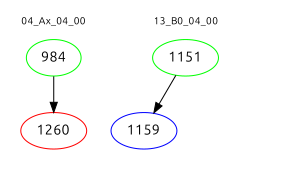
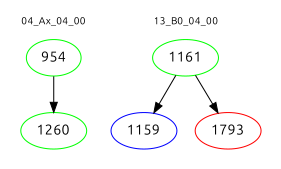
node "984": label "984" -> "954"
node "1151": label "1151" -> "1161"
node "1260": color red -> green
node "1793": added
